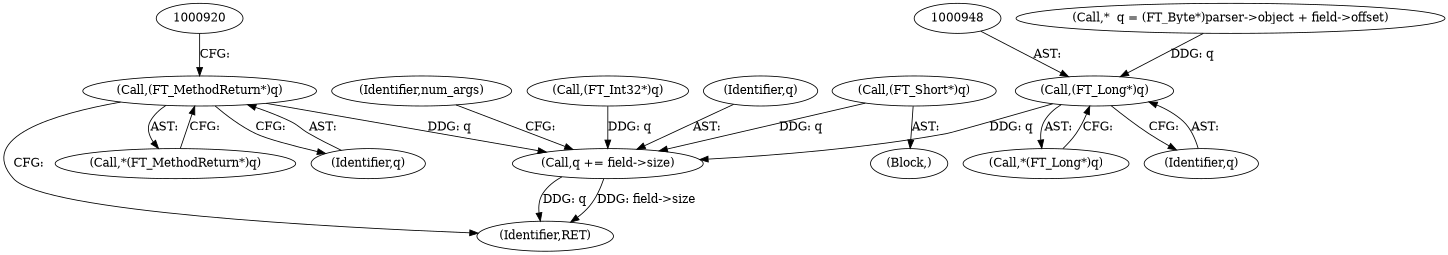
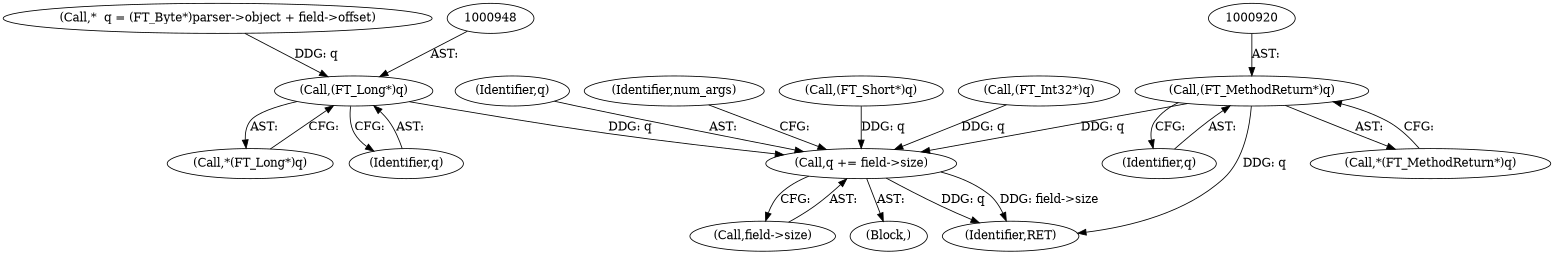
edge "1000920" -> "(Call,(FT_MethodReturn*)q)": label "CFG: " -> "AST: "
edge "(Call,(FT_Short*)q)" -> "(Block,)": now "(Call,q += field->size)" -> "(Block,)"
edge "(Call,(FT_MethodReturn*)q)" -> "(Identifier,RET)": label "CFG: " -> "DDG: q"
node "(Call,field->size)": added
